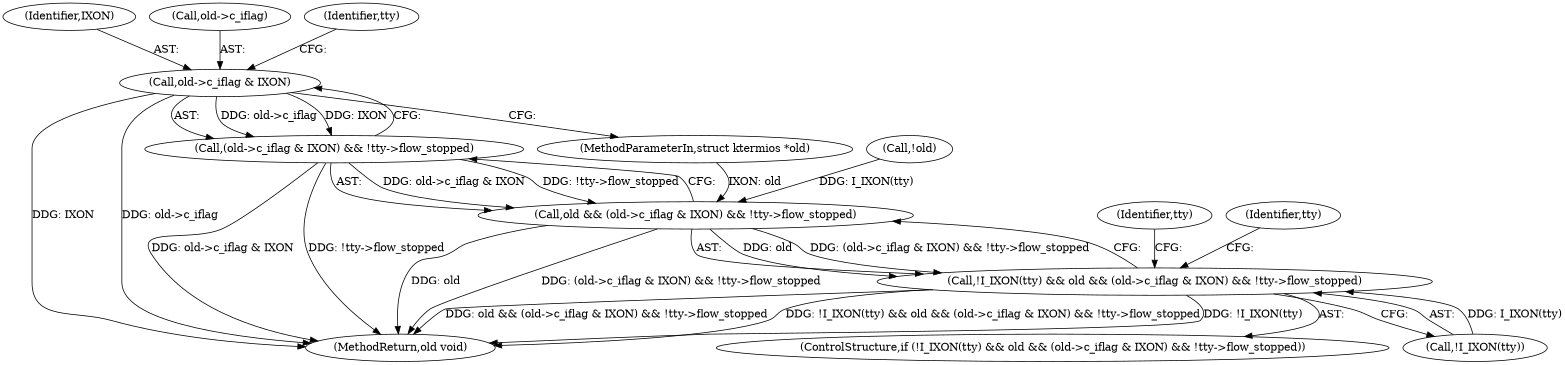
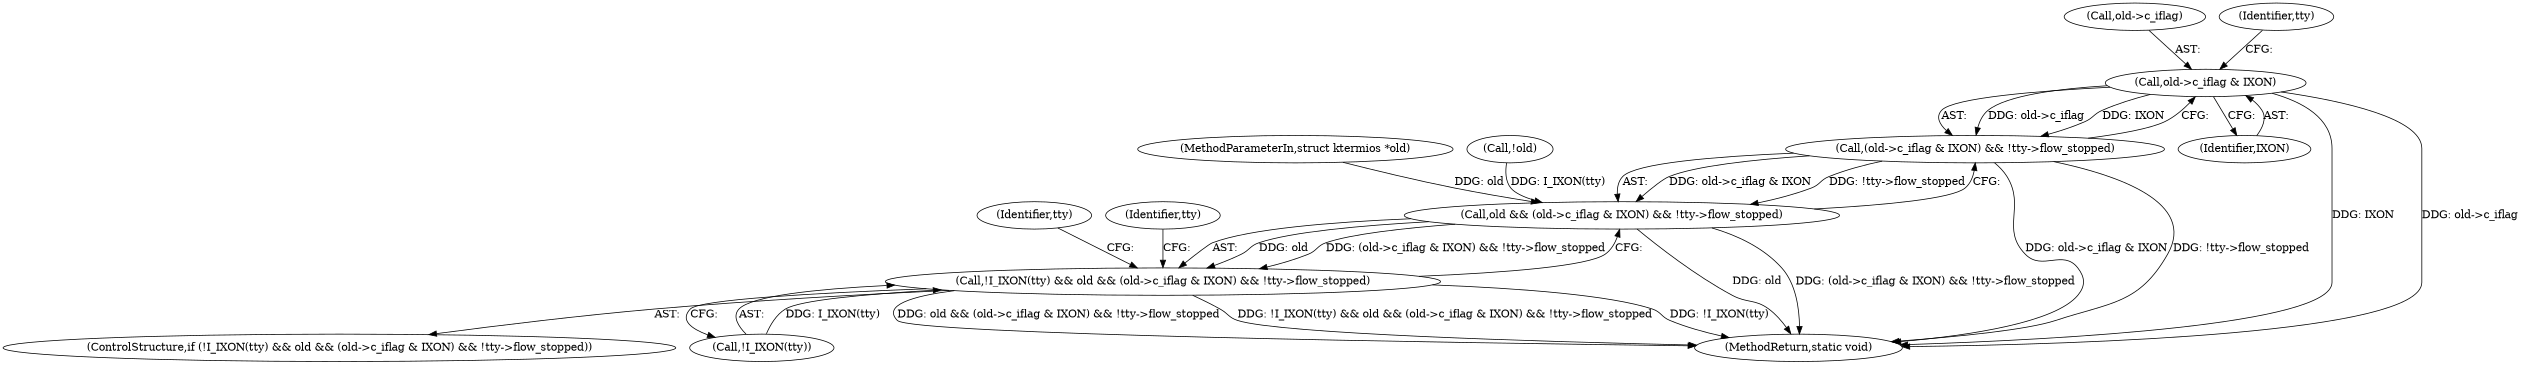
edge "(Call,old->c_iflag & IXON)" -> "(MethodParameterIn,struct ktermios *old)": now "(Call,old->c_iflag & IXON)" -> "(Identifier,IXON)"
edge "(MethodParameterIn,struct ktermios *old)" -> "(Call,old && (old->c_iflag & IXON) && !tty->flow_stopped)": label "IXON: old" -> "DDG: old"
node "(MethodReturn,old void)": label "(MethodReturn,old void)" -> "(MethodReturn,static void)"
